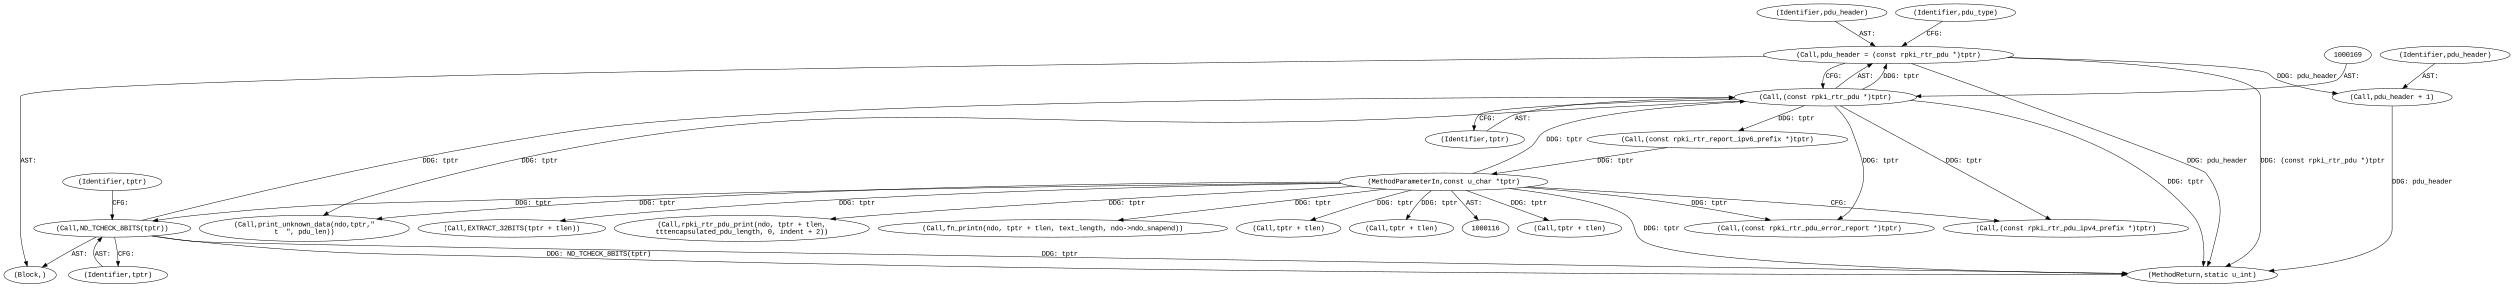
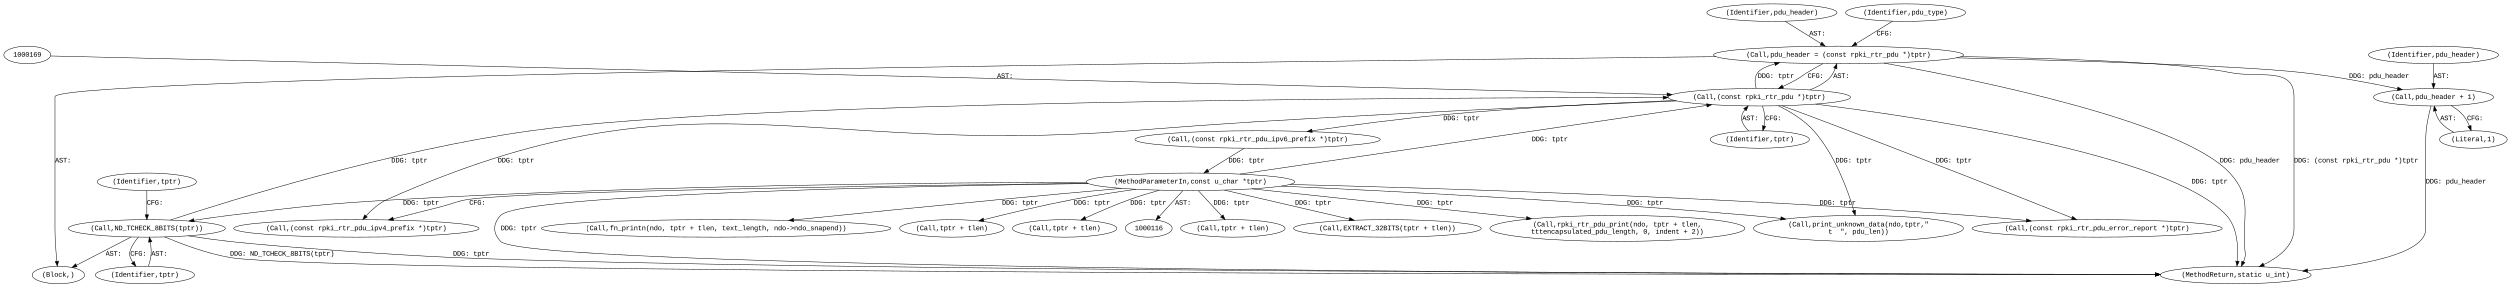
node "(Call,(const rpki_rtr_report_ipv6_prefix *)tptr)": label "(Call,(const rpki_rtr_report_ipv6_prefix *)tptr)" -> "(Call,(const rpki_rtr_pdu_ipv6_prefix *)tptr)"
node "(Literal,1)": added
